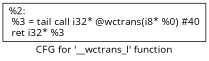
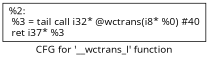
node "%2:": text "ret i32* %3" -> "ret i37* %3"
